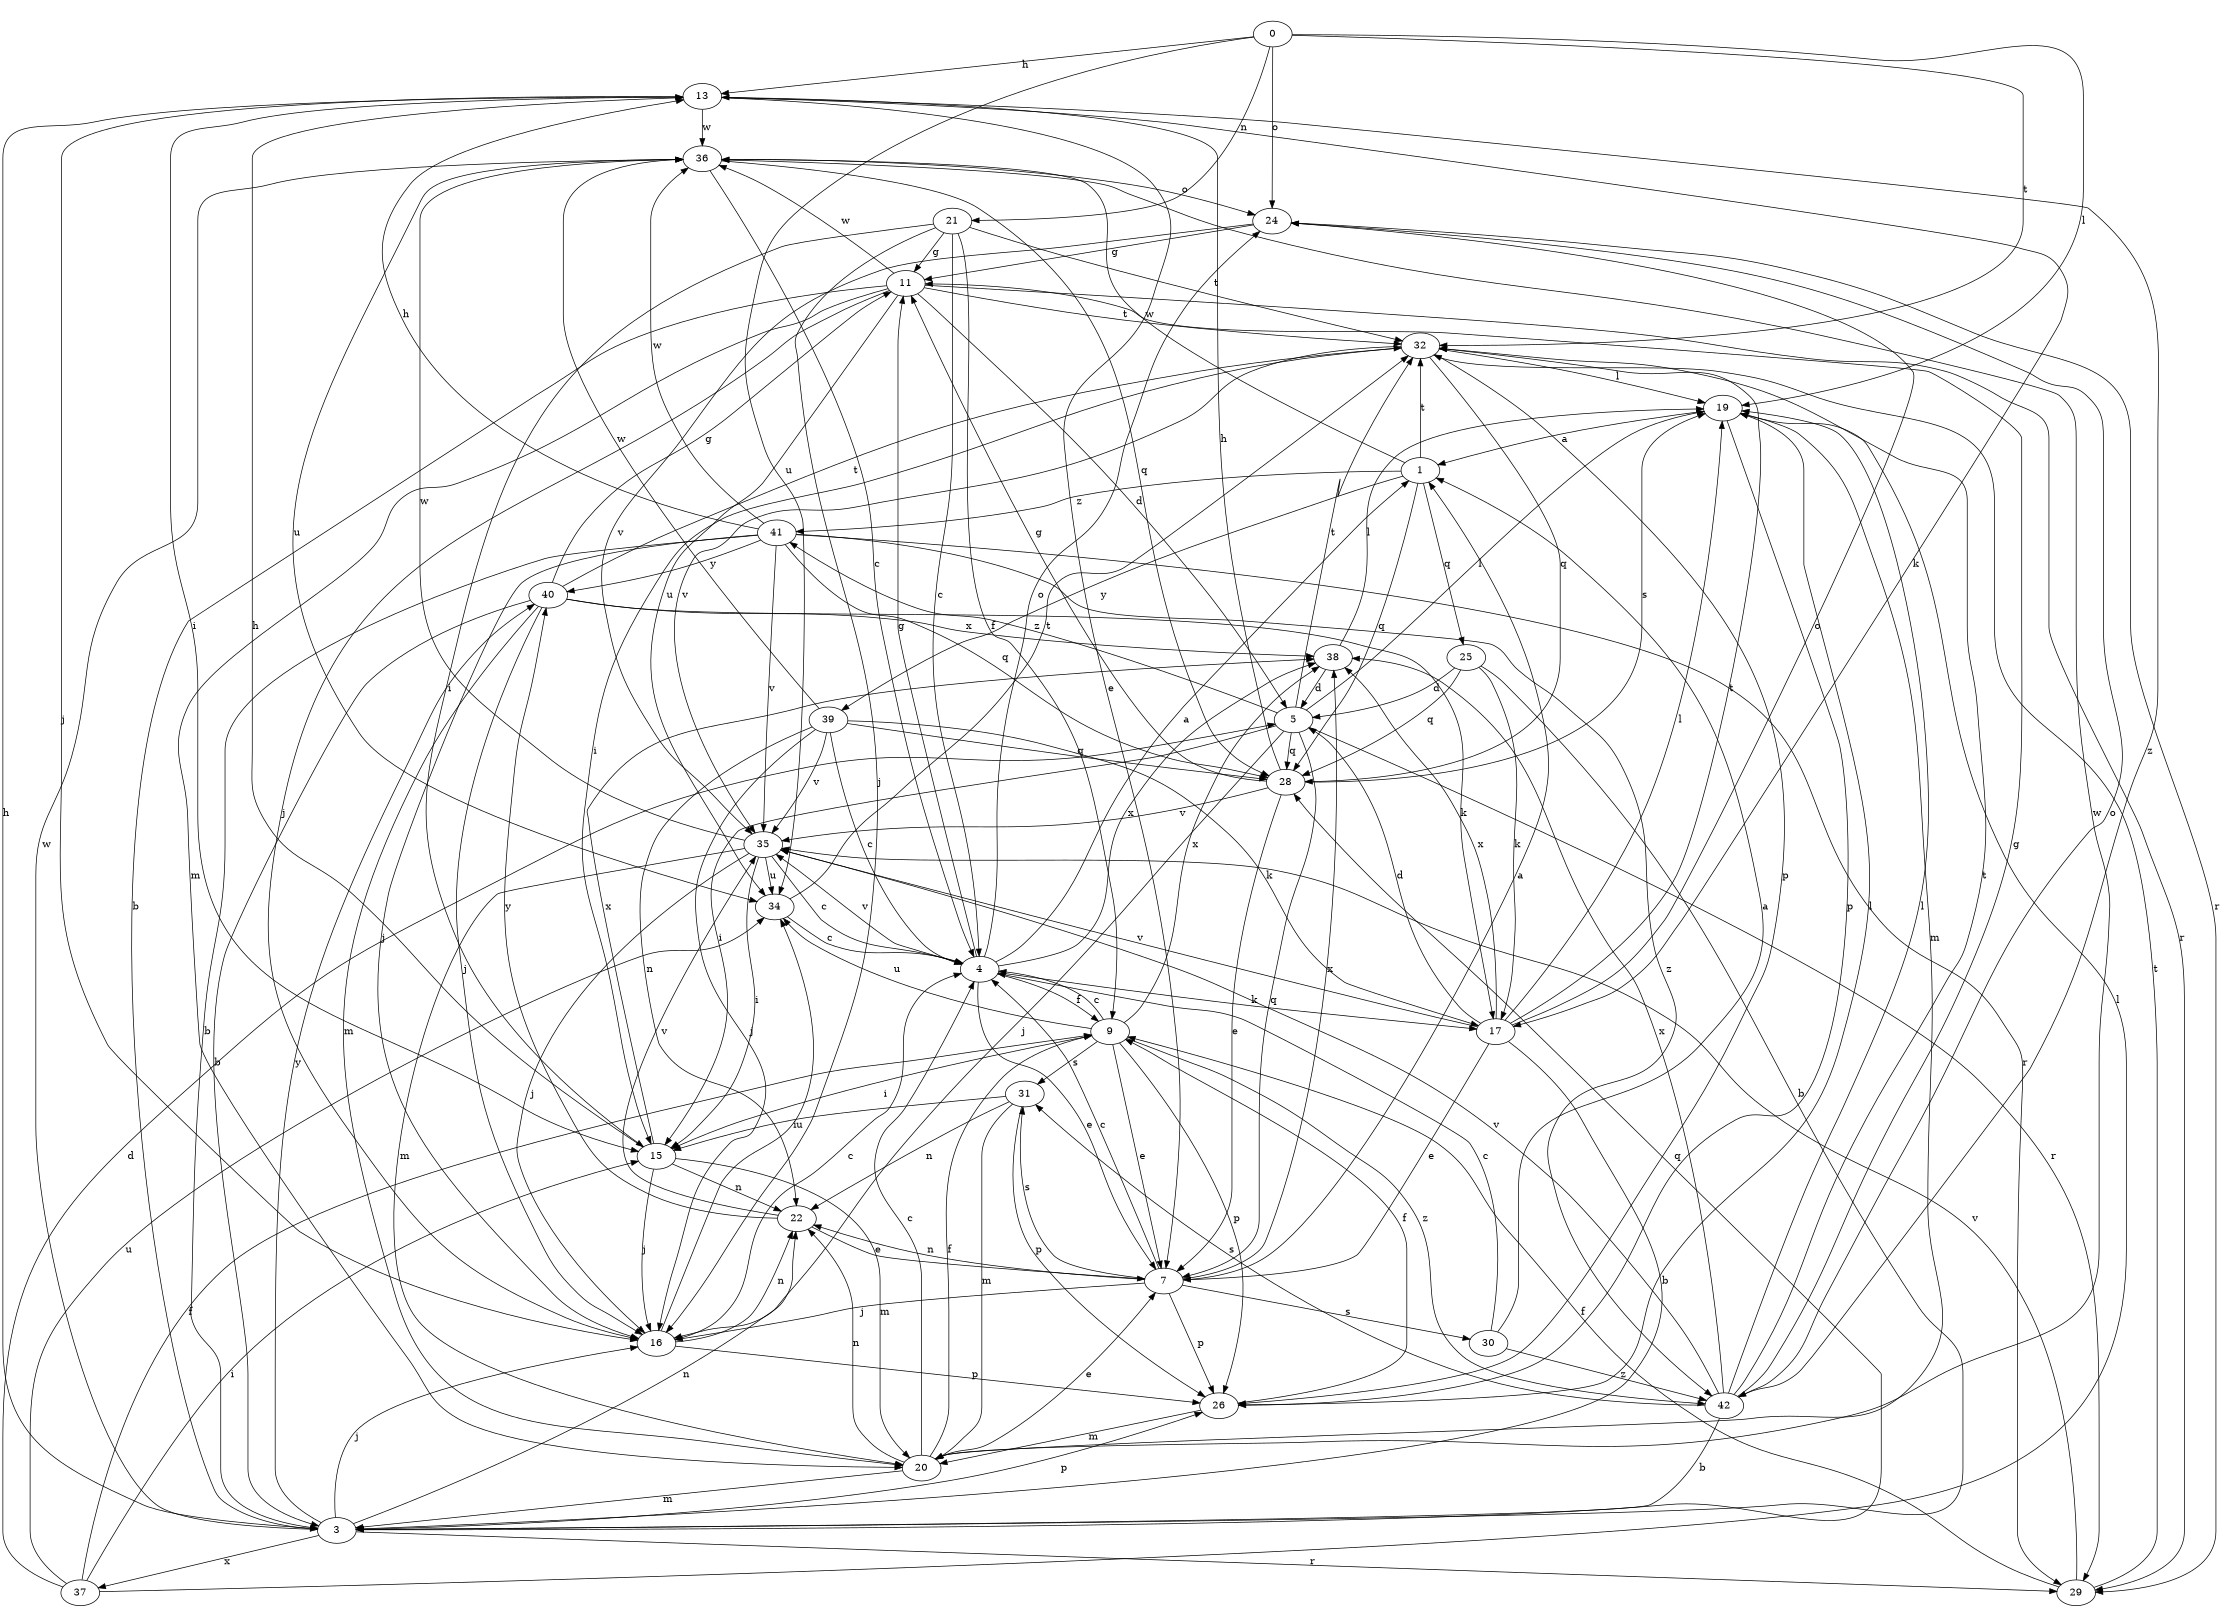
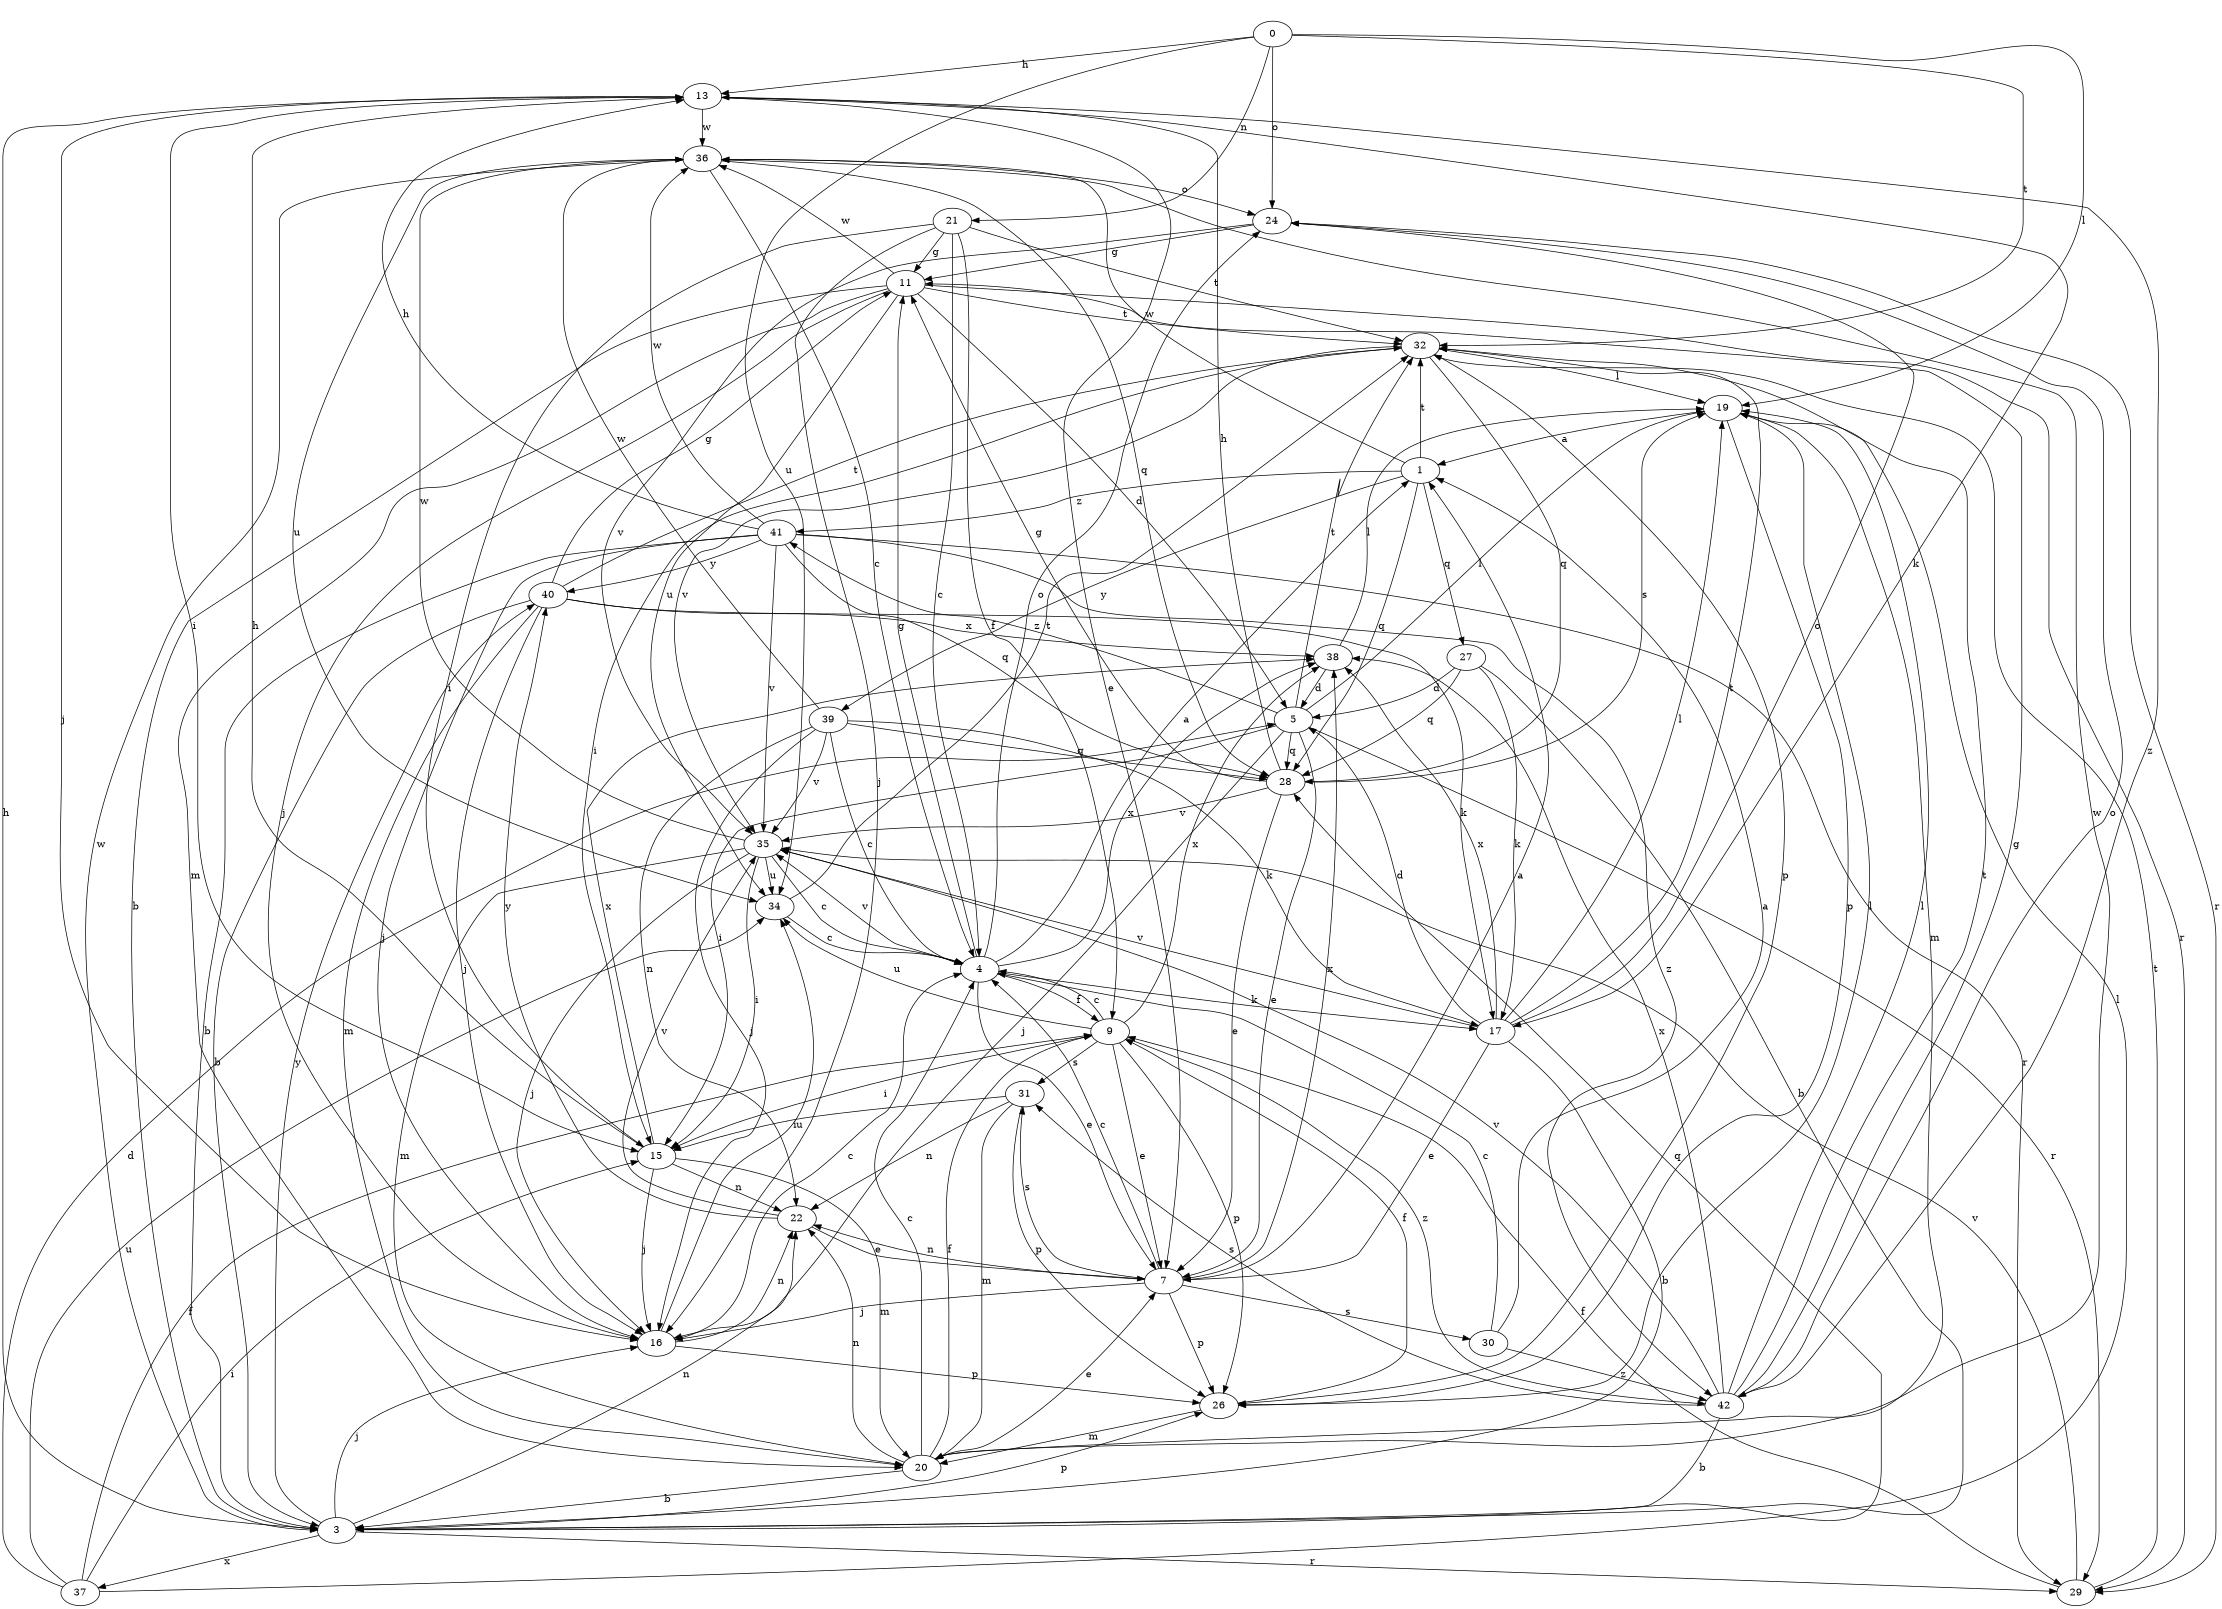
node "25": label "25" -> "27"
edge "3" -> "36": reversed
edge "5" -> "7": label "q" -> "e"
edge "20" -> "3": label "m" -> "b"
